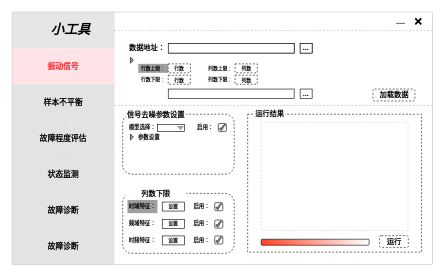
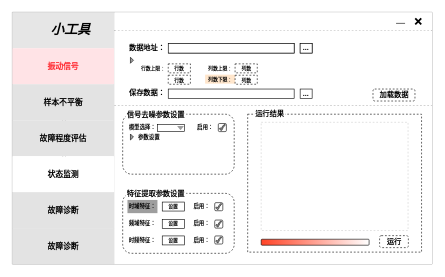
node "行数上限：": fillcolor #9e9e9e -> #ffffff
node "行数下限：": removed
node "列数下限：": fillcolor #ffffff -> #ffe6cc
node "保存数据：": added
node "状态监测": fillcolor #e3e3e3 -> #ffffff
node "列数下限": label "列数下限" -> "特征提取参数设置"
